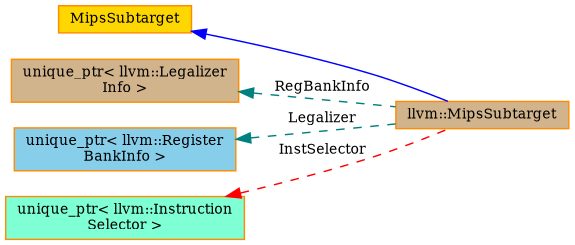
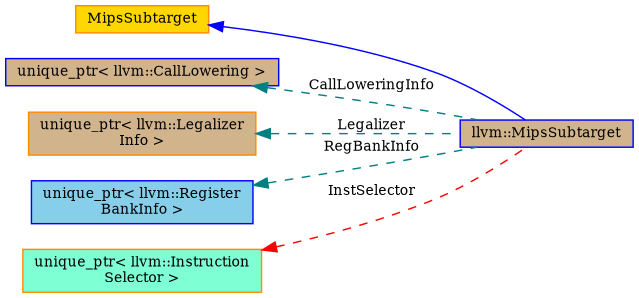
node "unique_ptr< llvm::CallLowering >": added
edge "llvm::MipsSubtarget" -> "unique_ptr< llvm::Legalizer Info >": label " RegBankInfo" -> " Legalizer"
node "llvm::MipsSubtarget": color darkorange -> blue
edge "llvm::MipsSubtarget" -> "unique_ptr< llvm::Register BankInfo >": label " Legalizer" -> " RegBankInfo"
node "unique_ptr< llvm::Register BankInfo >": color darkorange -> blue
